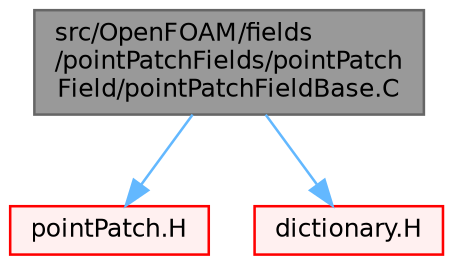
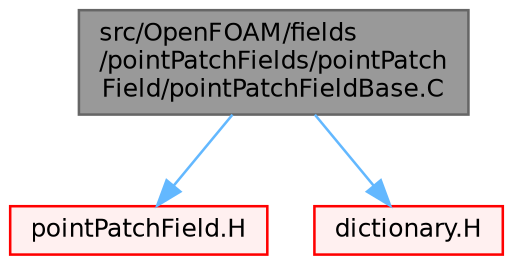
node "pointPatch.H": label "pointPatch.H" -> "pointPatchField.H"
